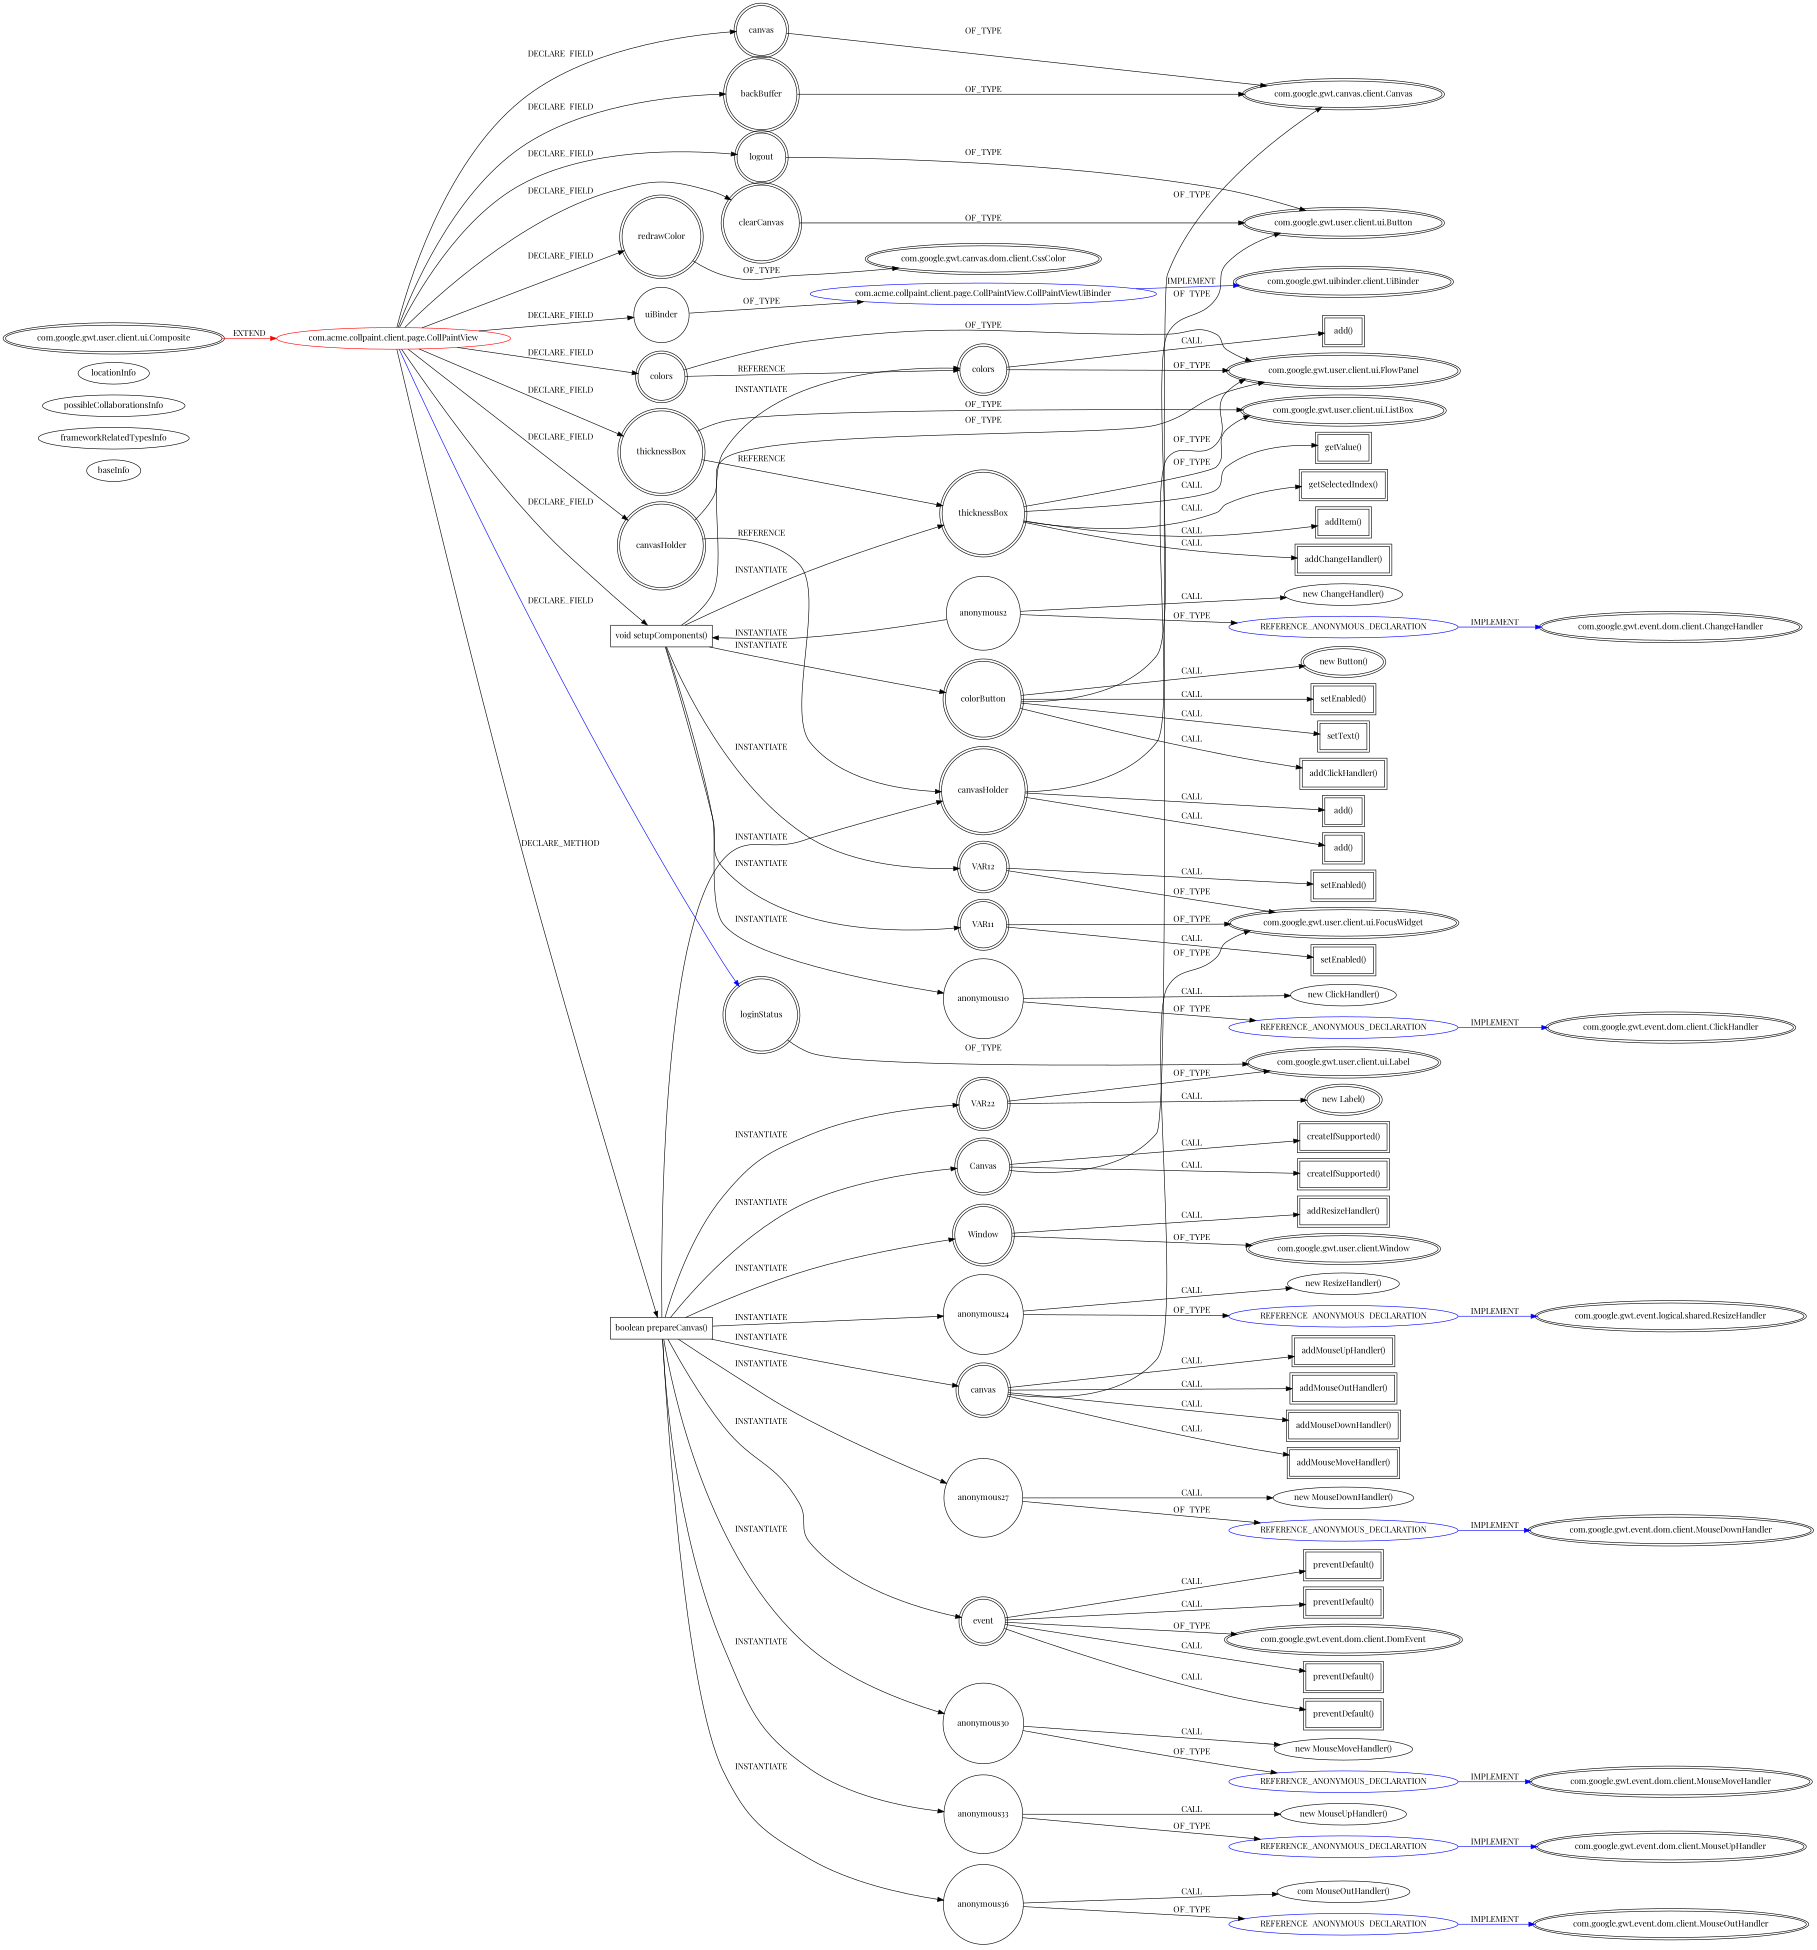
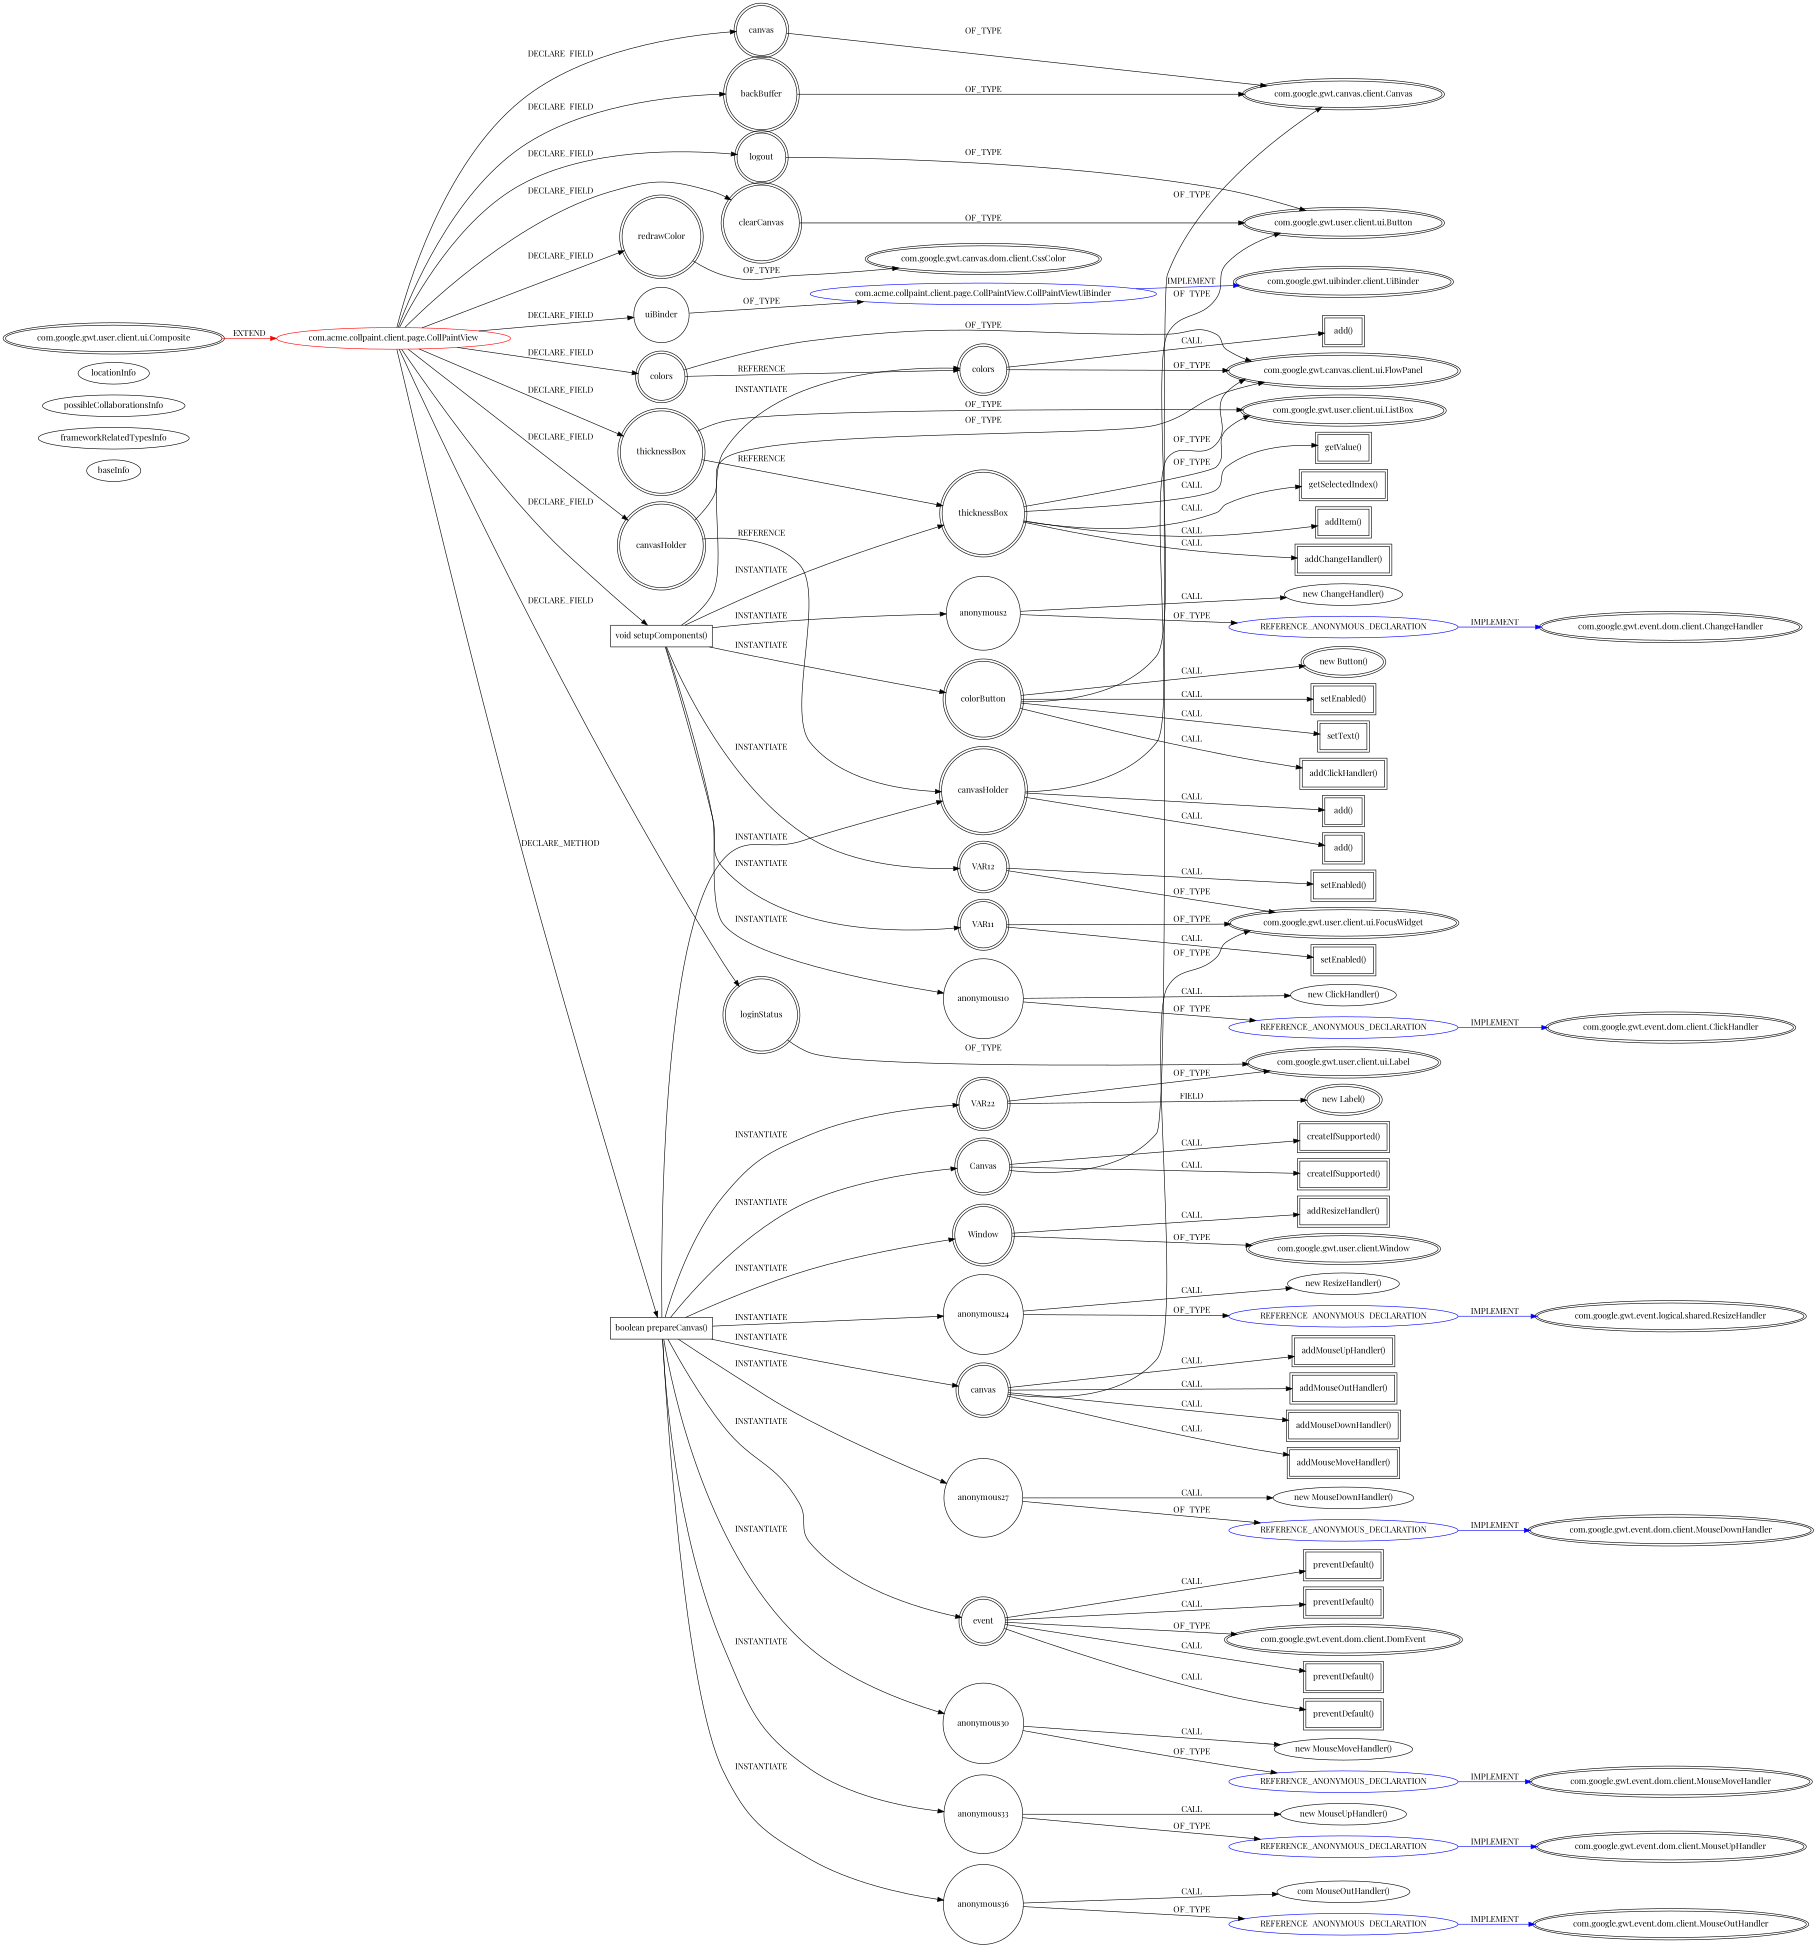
node "com.google.gwt.user.client.ui.FlowPanel": label "com.google.gwt.user.client.ui.FlowPanel" -> "com.google.gwt.canvas.client.ui.FlowPanel"
edge "anonymous2" -> "void setupComponents()": reversed
edge "com.acme.collpaint.client.page.CollPaintView" -> "loginStatus": color blue -> black
edge "VAR22" -> "new Label()": label "CALL" -> "FIELD"
